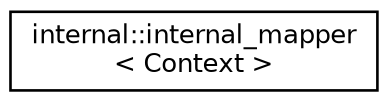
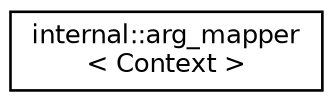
node "internal::internal_mapper < Context >": label "internal::internal_mapper < Context >" -> "internal::arg_mapper < Context >"
